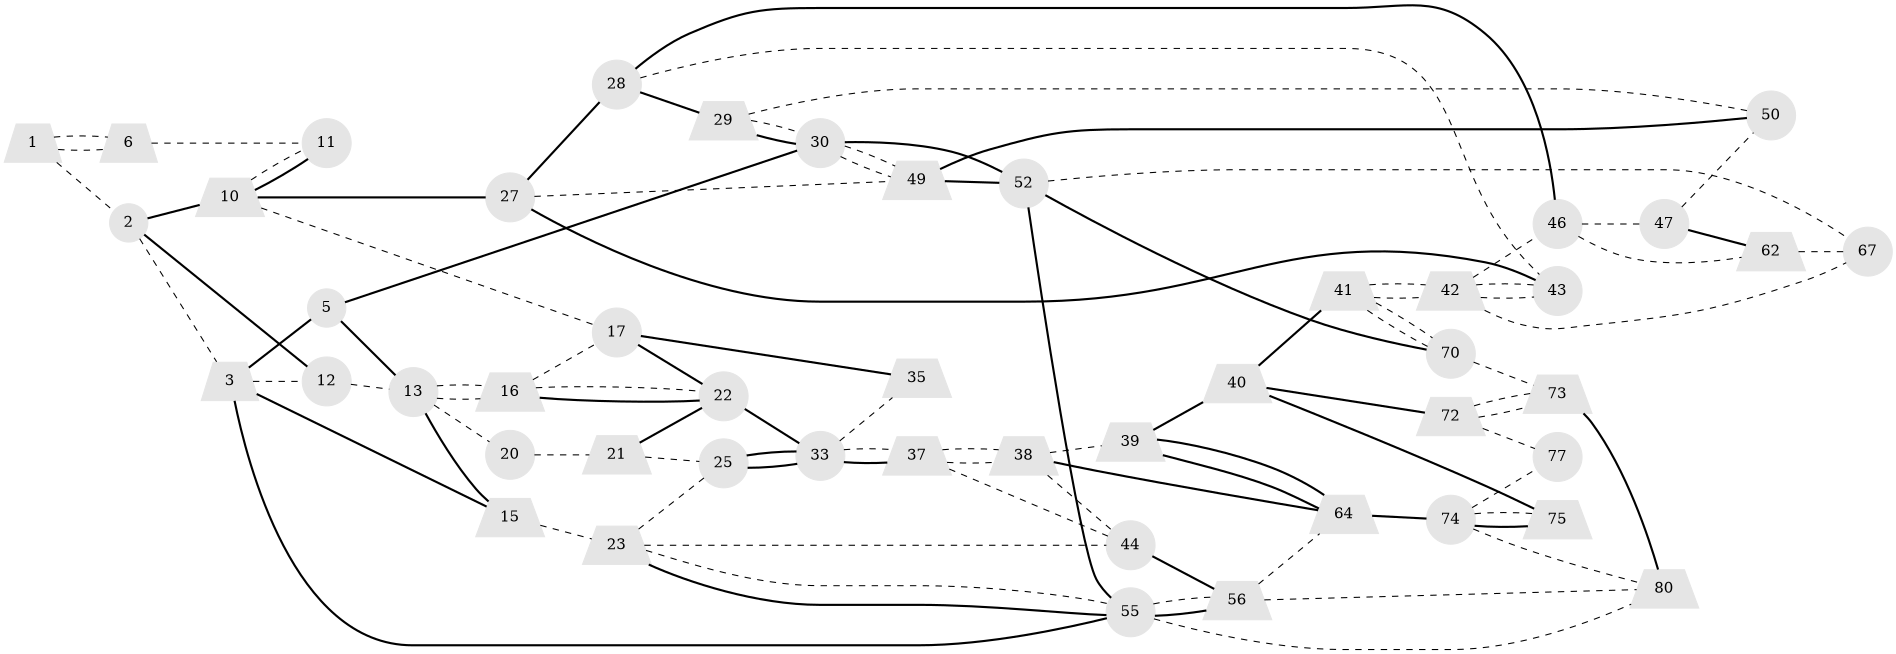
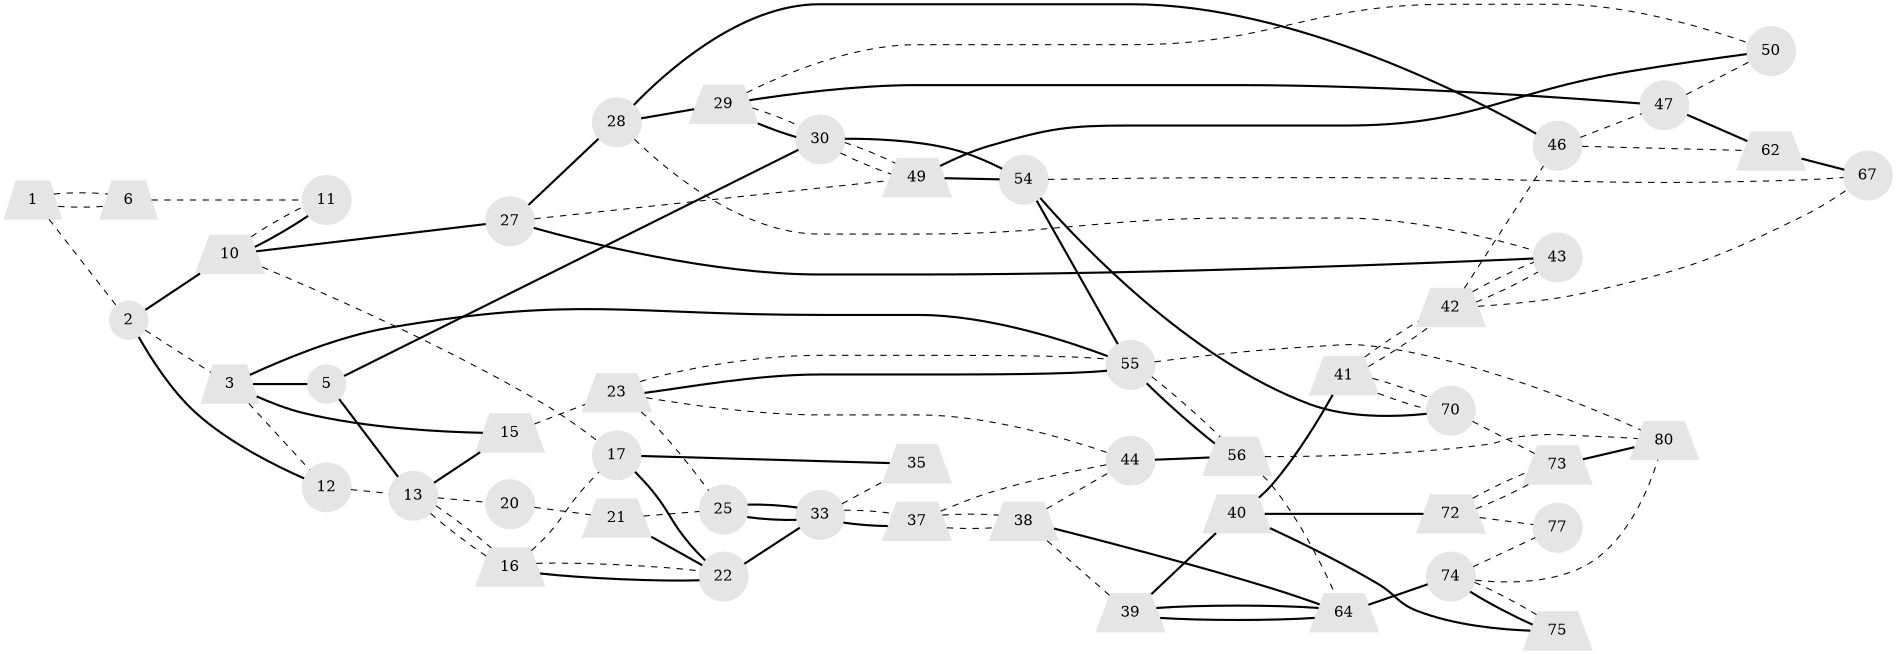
edge "29" -- "47": added
node "52": label "52" -> "54"
edge "62" -- "67": style dashed -> bold
